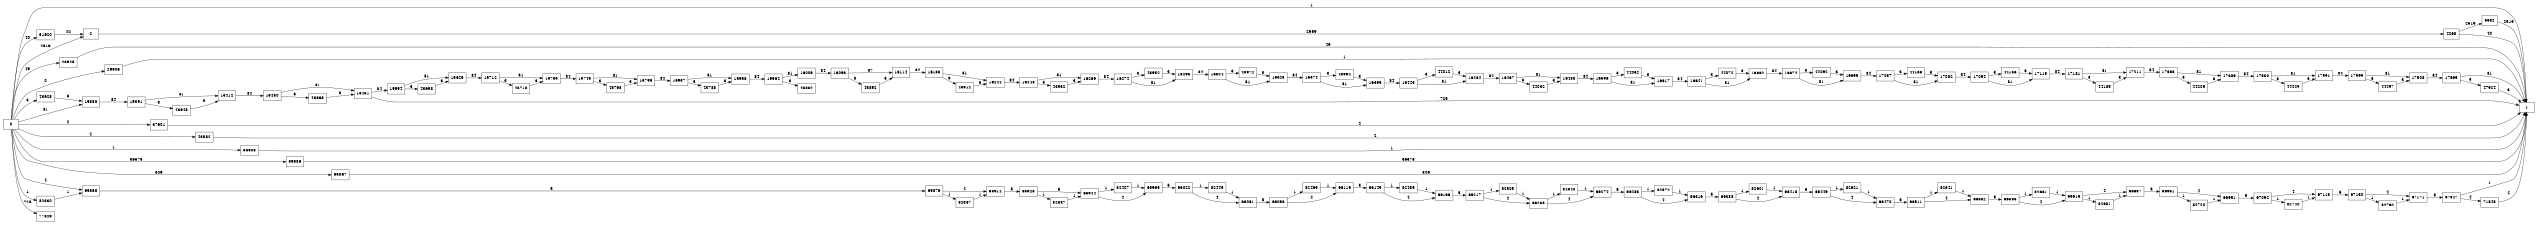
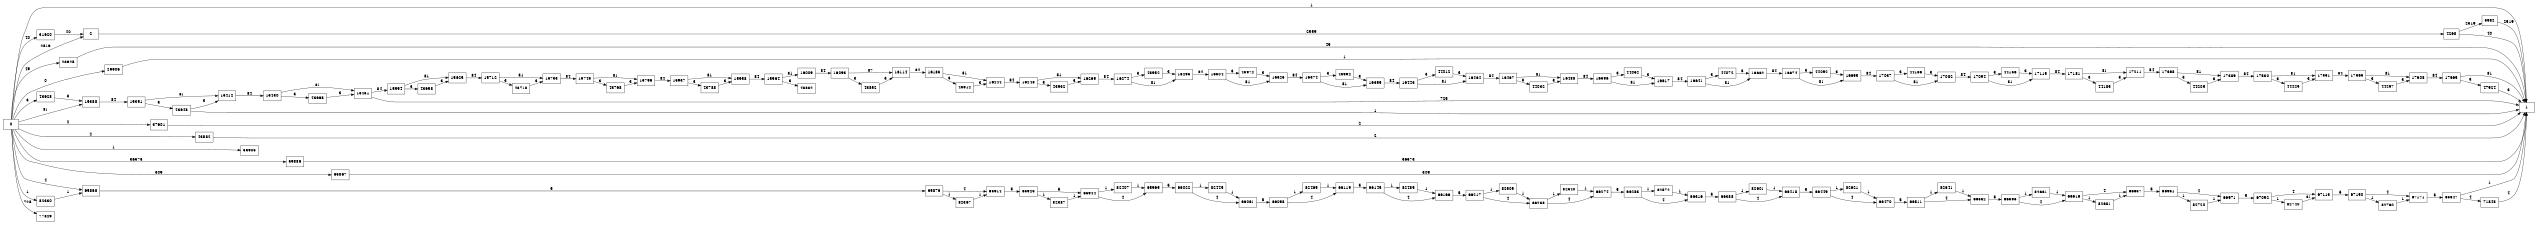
edge "53905" -> "1": now "43648" -> "1"
edge "82740" -> "67113": label "1" -> "81"
node "67347": label "67347" -> "65347"
node "66951": label "66951" -> "66971"
